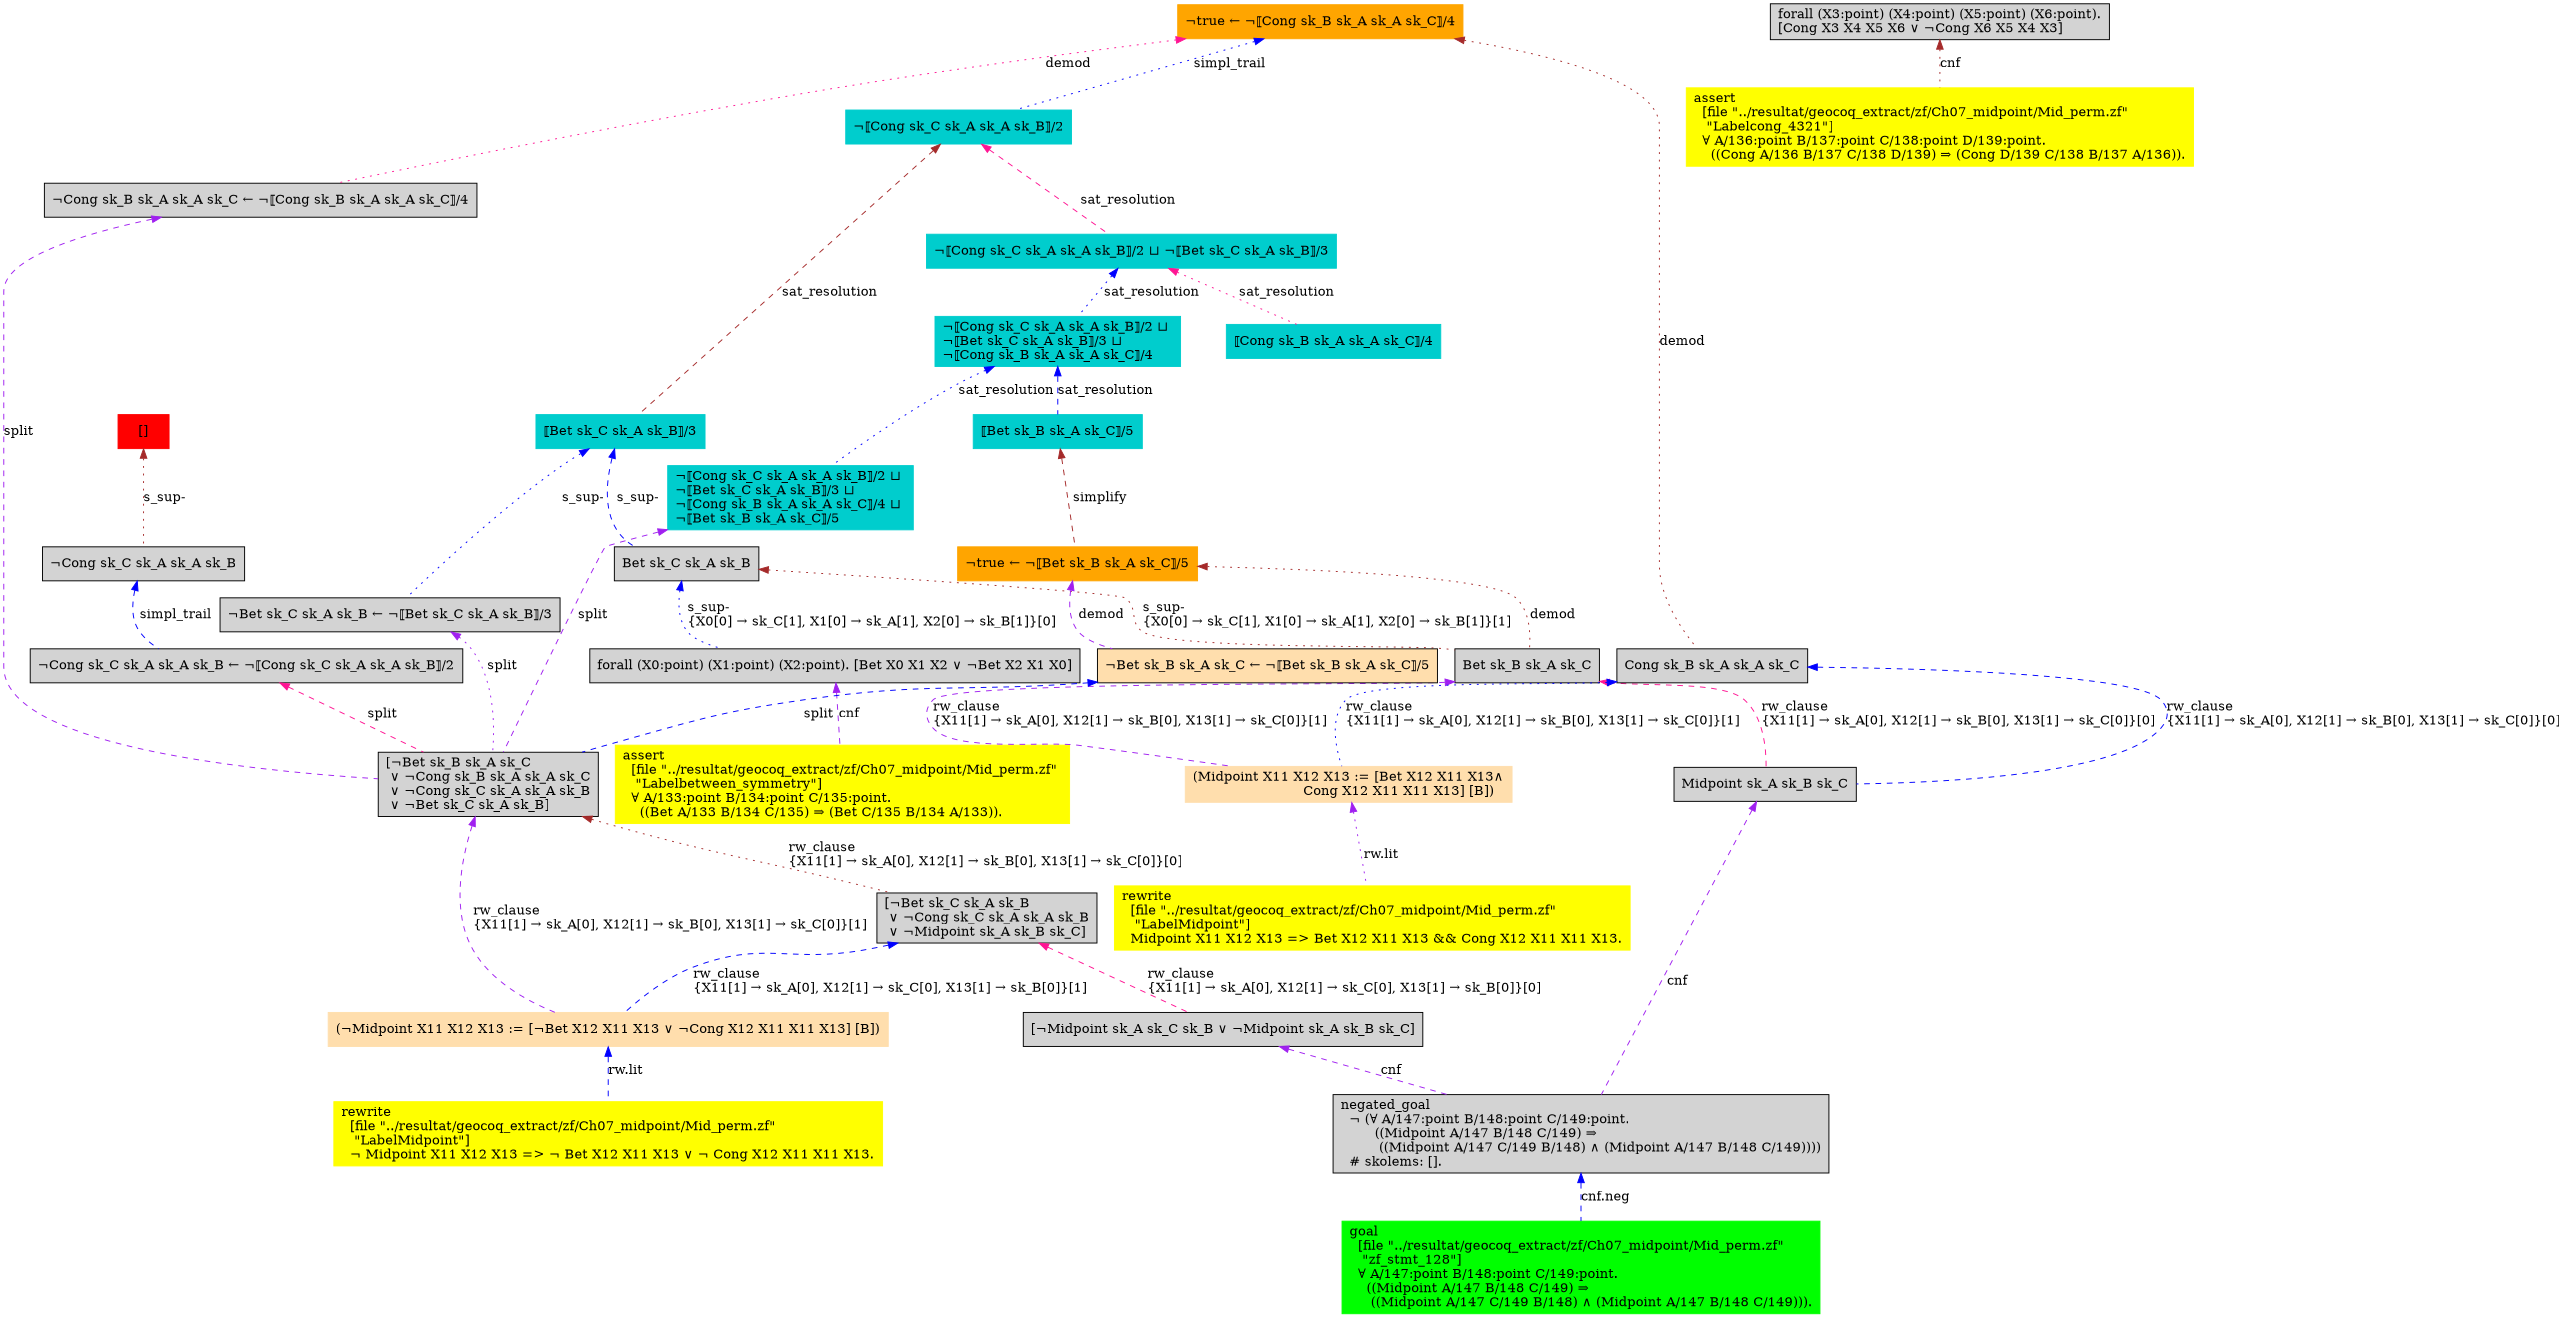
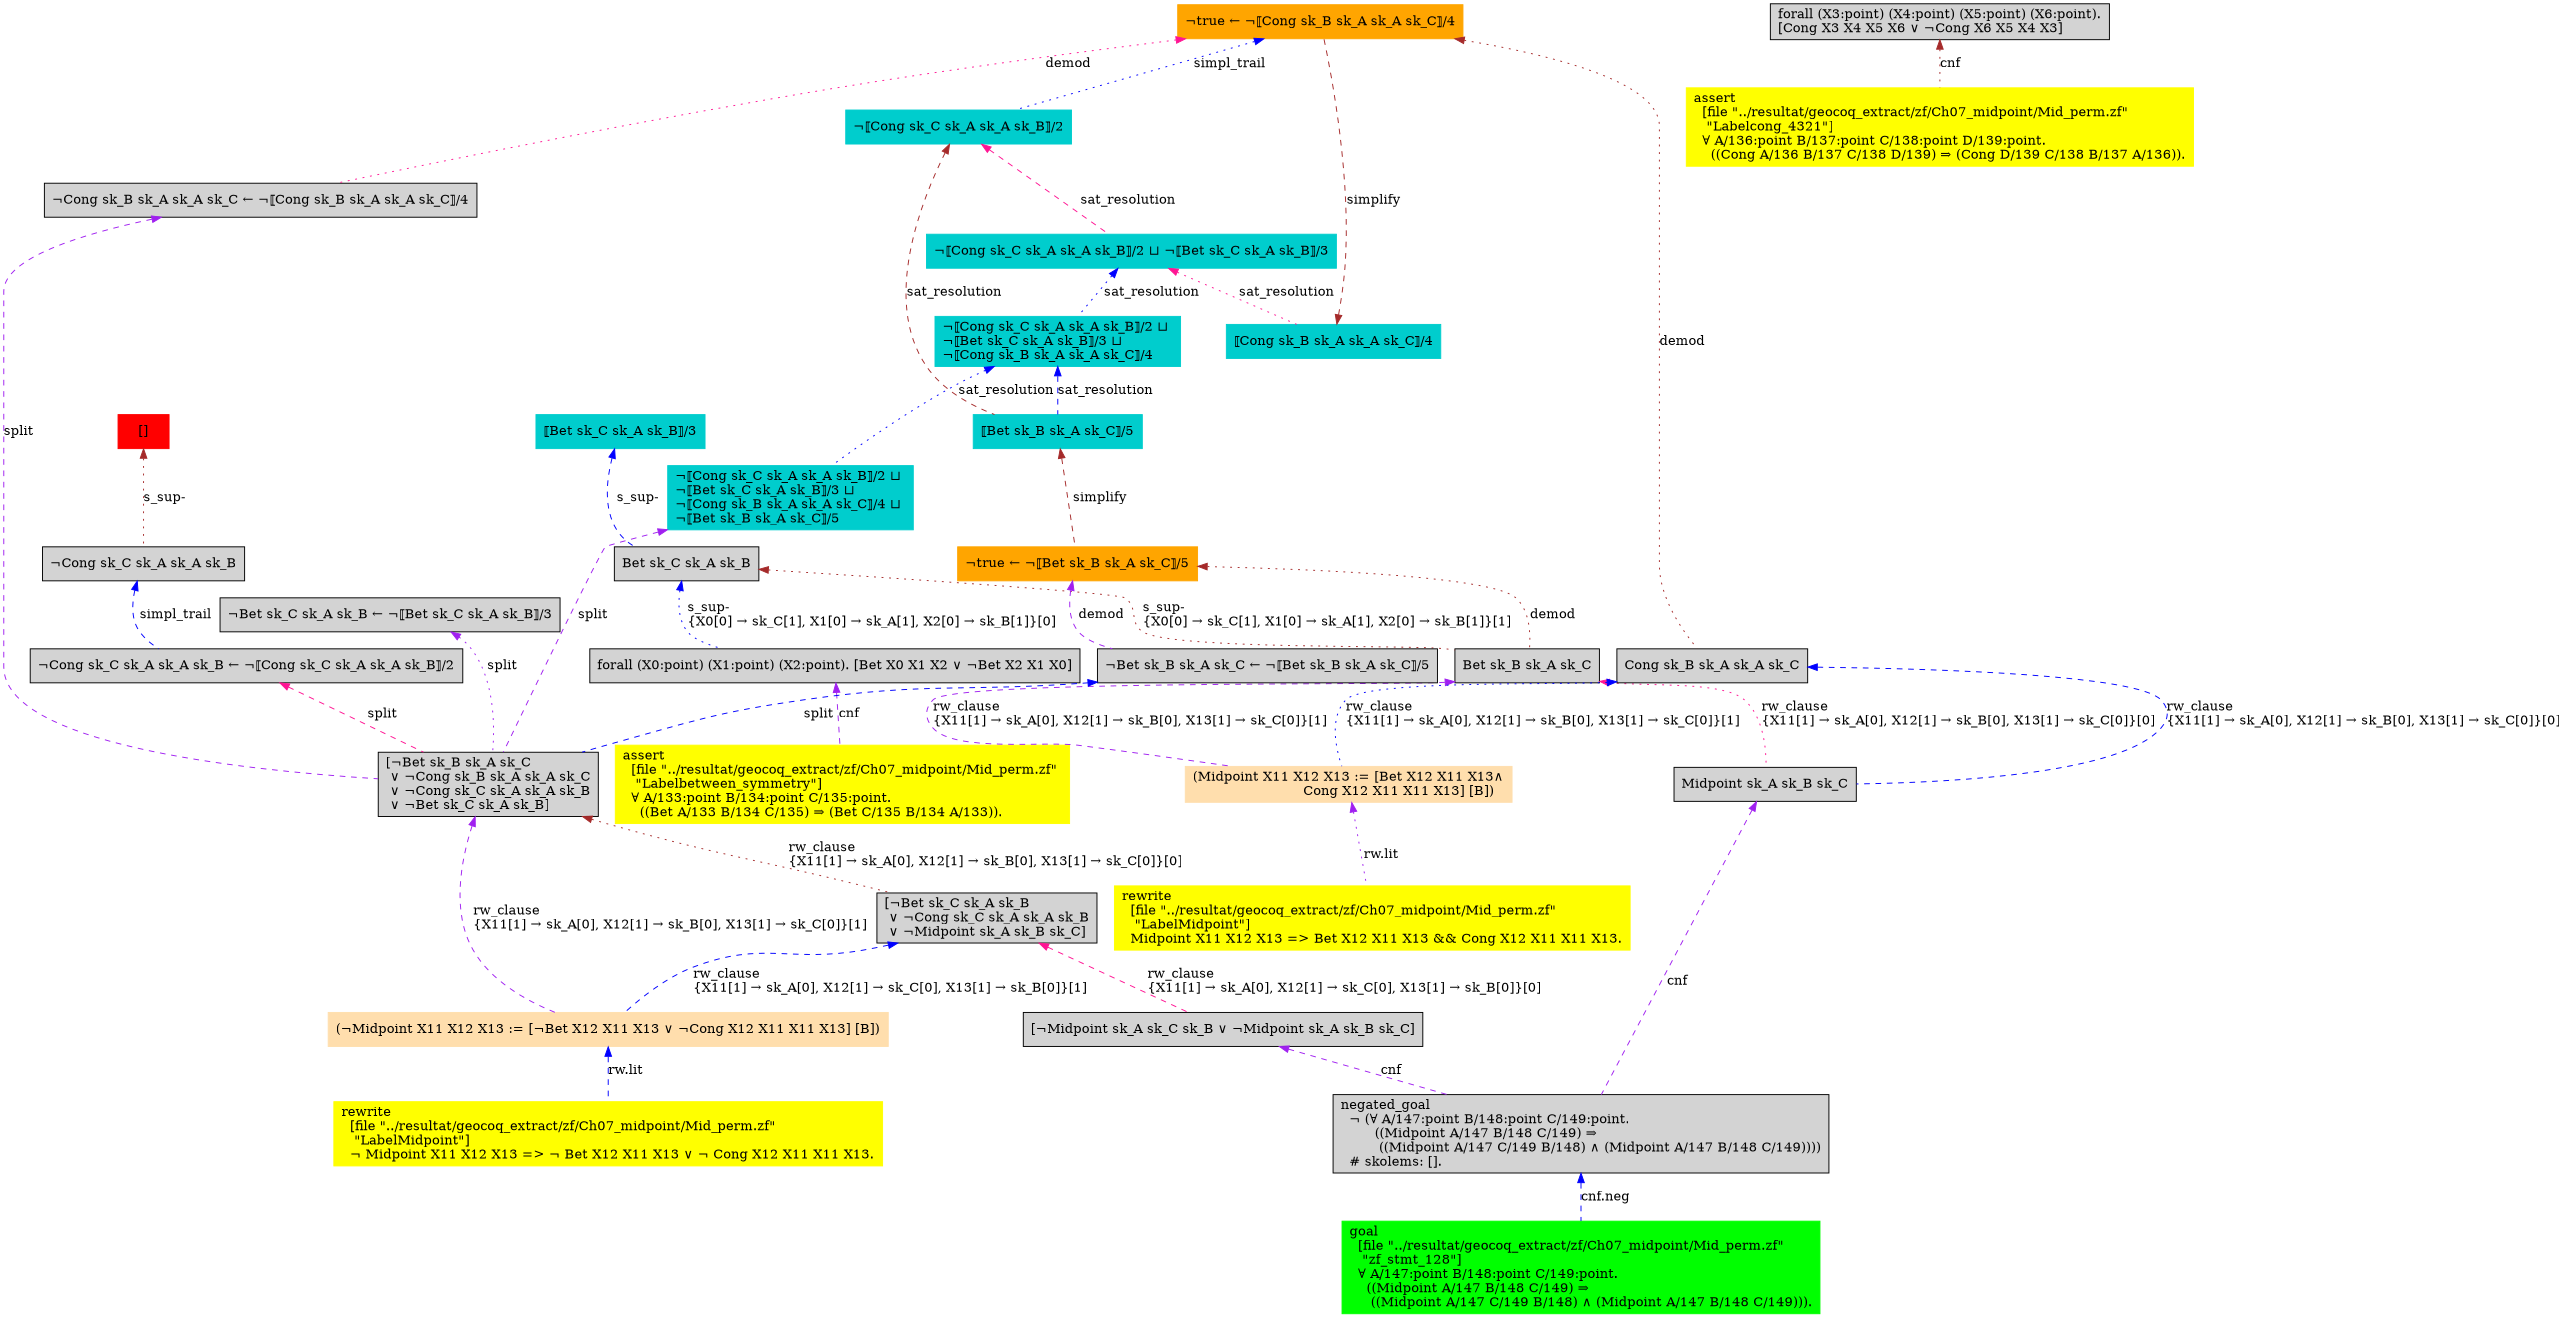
edge "¬true ← ¬⟦Cong sk_B sk_A sk_A sk_C⟧/4" -> "⟦Cong sk_B sk_A sk_A sk_C⟧/4": added, label "simplify"
edge "⟦Bet sk_C sk_A sk_B⟧/3" -> "¬⟦Cong sk_C sk_A sk_A sk_B⟧/2": now "⟦Bet sk_B sk_A sk_C⟧/5" -> "¬⟦Cong sk_C sk_A sk_A sk_B⟧/2"
edge "¬Bet sk_C sk_A sk_B ← ¬⟦Bet sk_C sk_A sk_B⟧/3" -> "⟦Bet sk_C sk_A sk_B⟧/3": removed, label "s_sup-"
node "¬Bet sk_B sk_A sk_C ← ¬⟦Bet sk_B sk_A sk_C⟧/5": fillcolor navajowhite -> lightgrey
edge "Midpoint sk_A sk_B sk_C" -> "Bet sk_B sk_A sk_C": style dashed -> dotted
